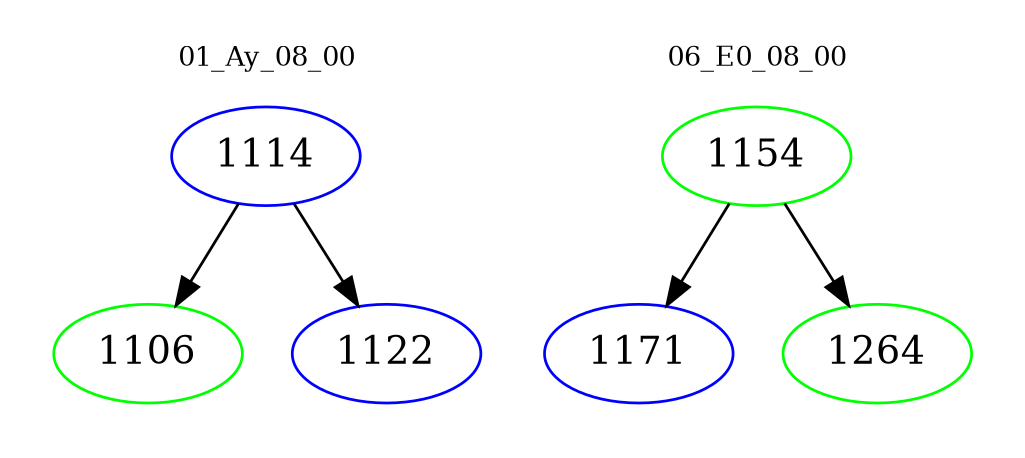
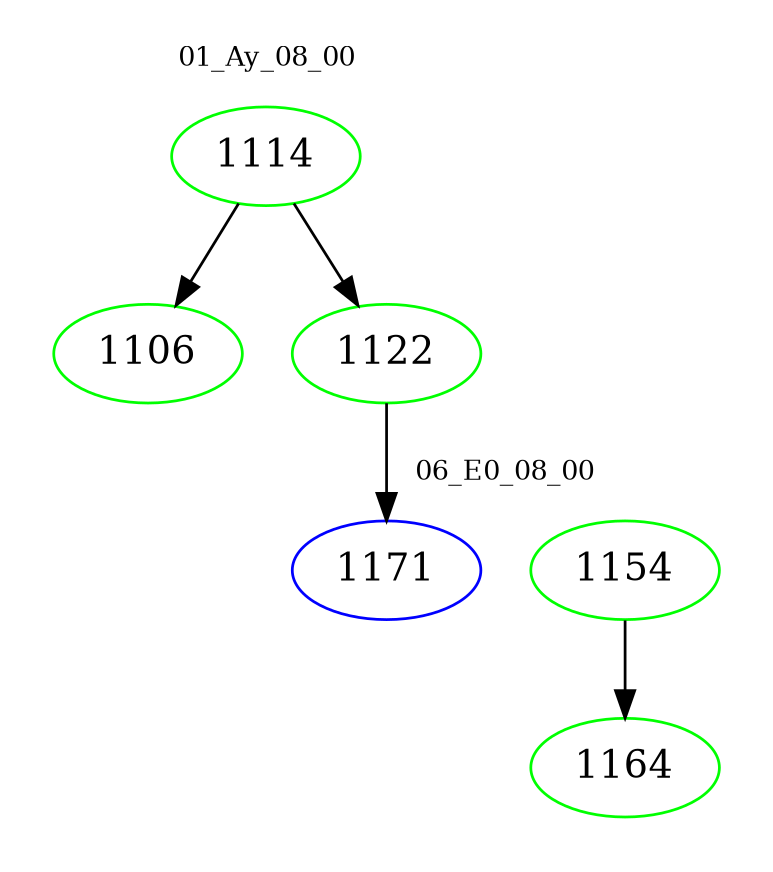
node "1114": color blue -> green
edge "1154" -> "1171": now "1122" -> "1171"
node "1122": color blue -> green
node "1264": label "1264" -> "1164"
